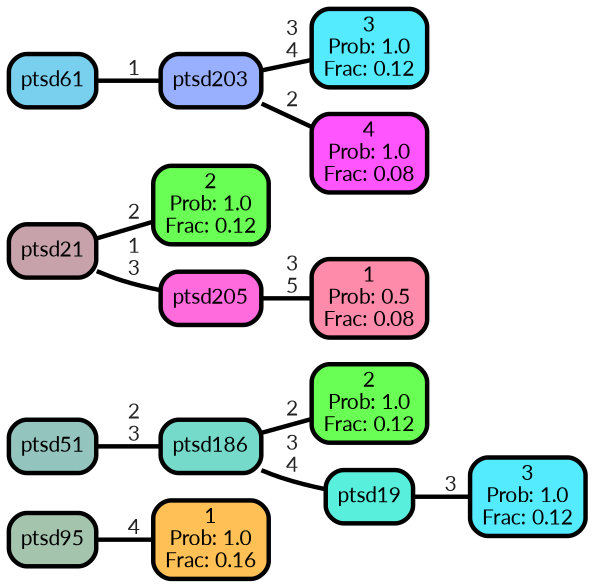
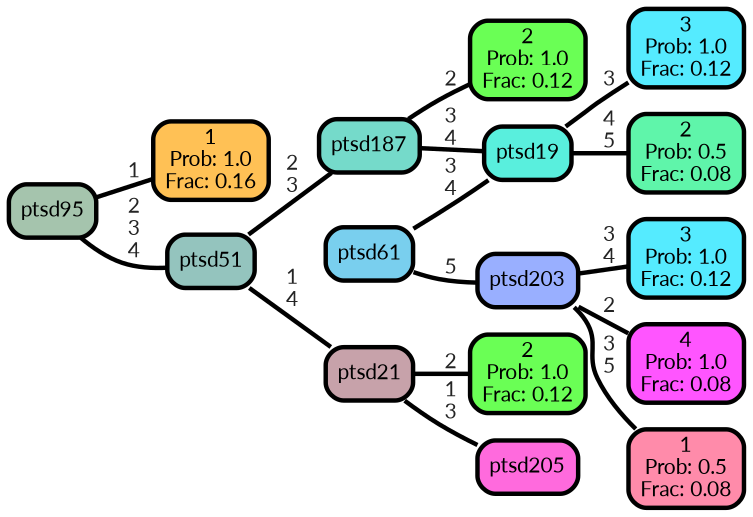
edge "ptsd61" -- "ptsd203": label " 1" -> " 5"
node "2 Prob: 0.5 Frac: 0.08": added
edge "ptsd19" -- "ptsd61": added, label "3 4"
edge "ptsd95" -- "ptsd51": added, label "2 3 4"
edge "ptsd205" -- "1 Prob: 0.5 Frac: 0.08": now "ptsd203" -- "1 Prob: 0.5 Frac: 0.08"
edge "ptsd51" -- "ptsd21": added, label "1 4"
node "ptsd186": label "ptsd186" -> "ptsd187"
edge "ptsd95" -- "1 Prob: 1.0 Frac: 0.16": label " 4" -> " 1"
